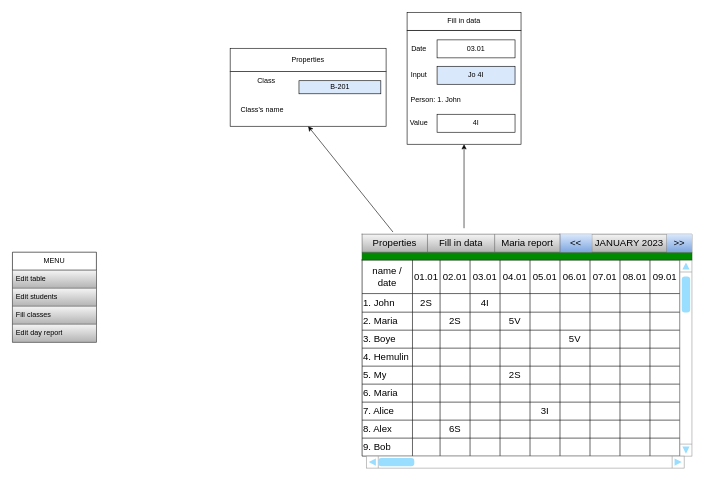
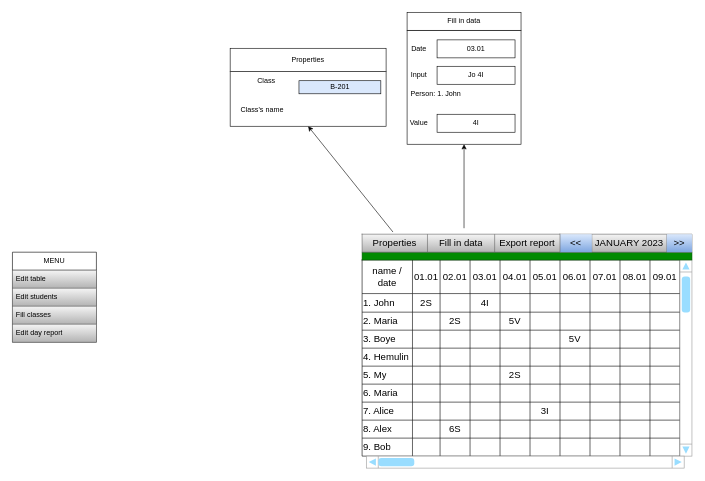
node "Jo 4I": fillcolor #dae8fc -> #ffffff
node "Person: 1. John": moved (443, 100) -> (443, 94)
node "Maria report": label "Maria report" -> "Export report"
